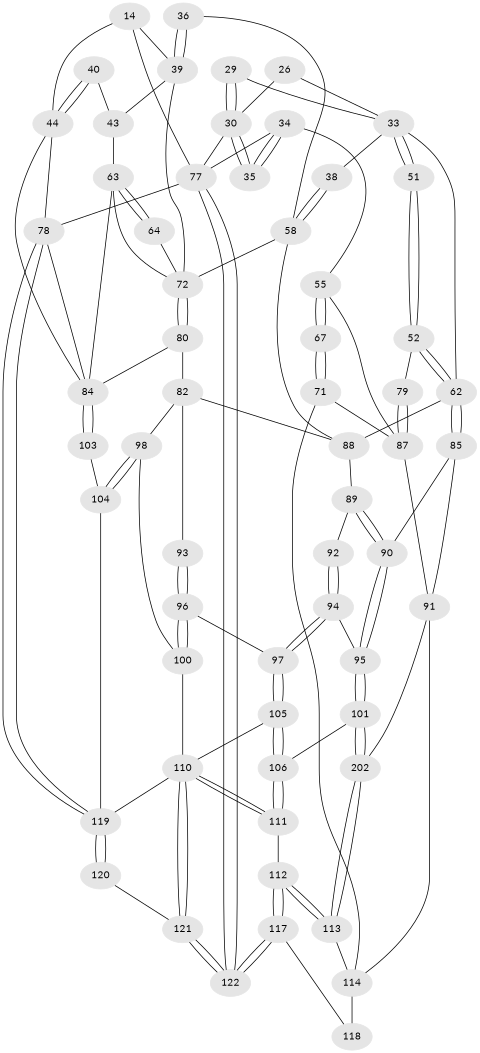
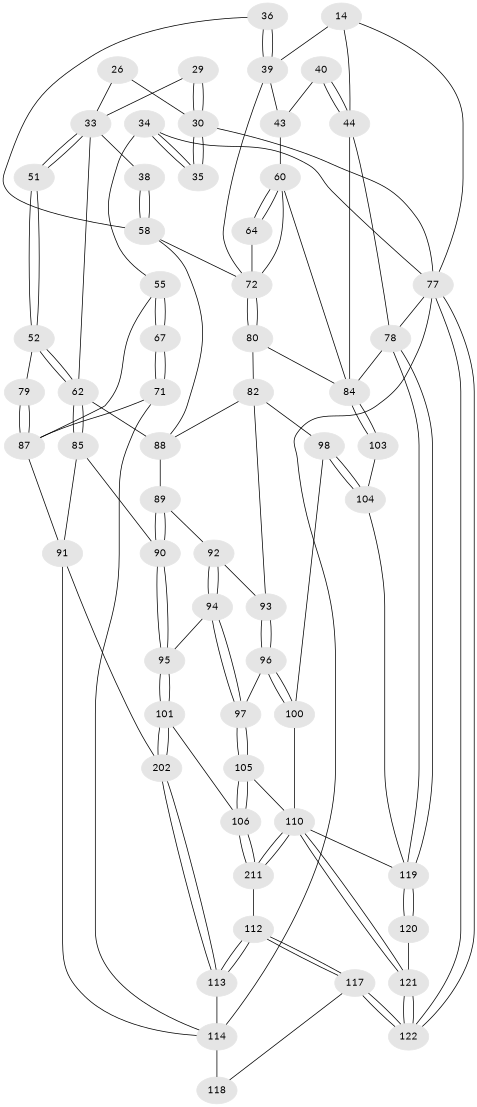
node "63": label "63" -> "60"
edge "92" -- "93": added
edge "77" -- "114": added
node "111": label "111" -> "211"
